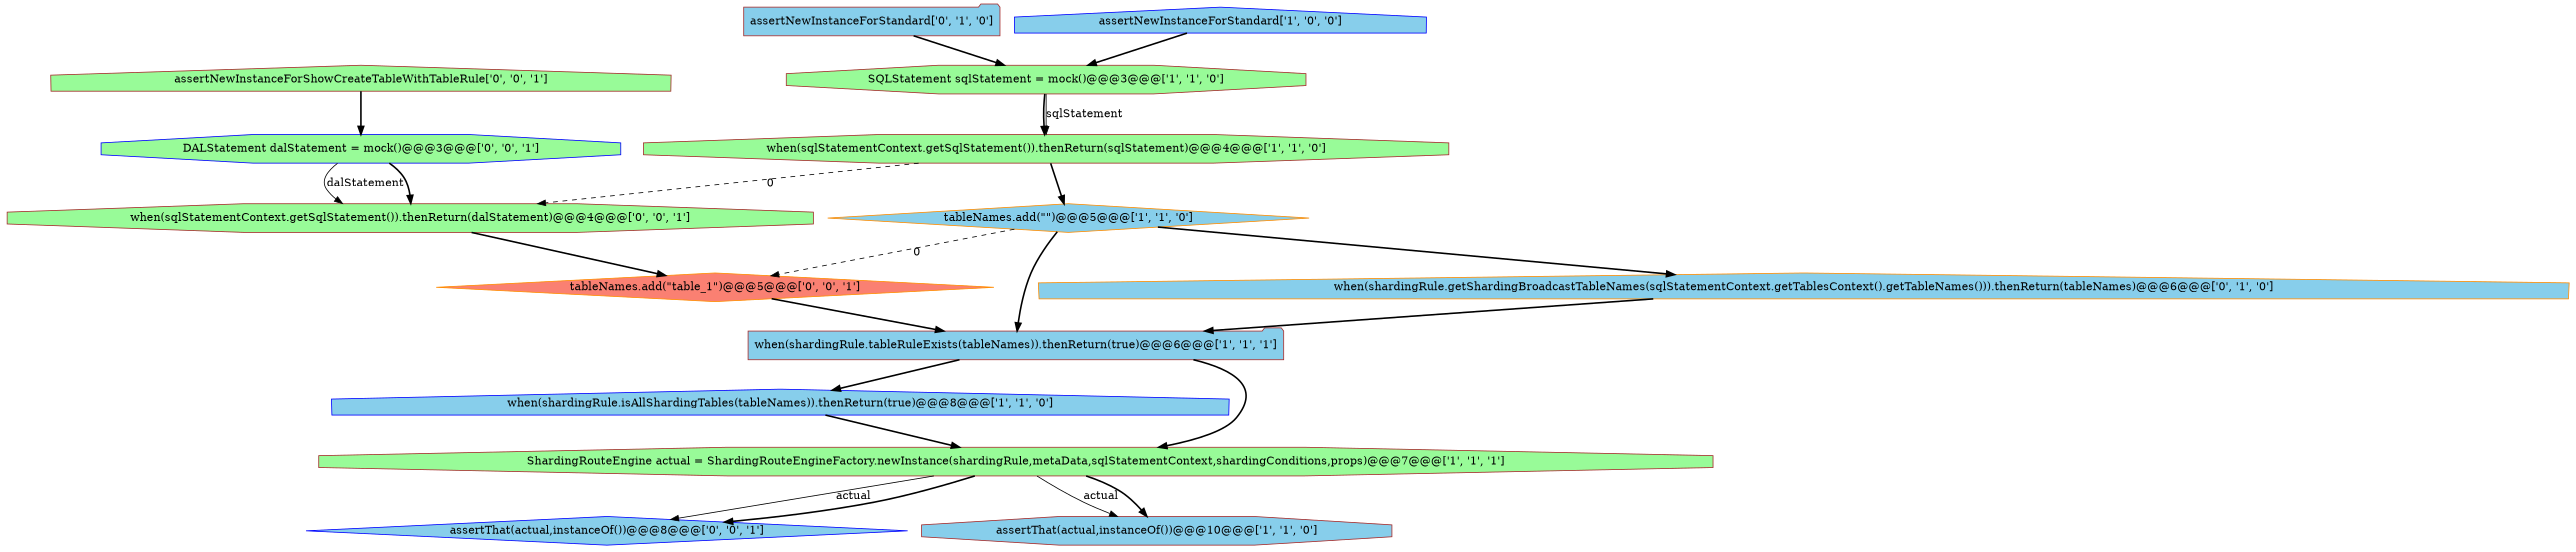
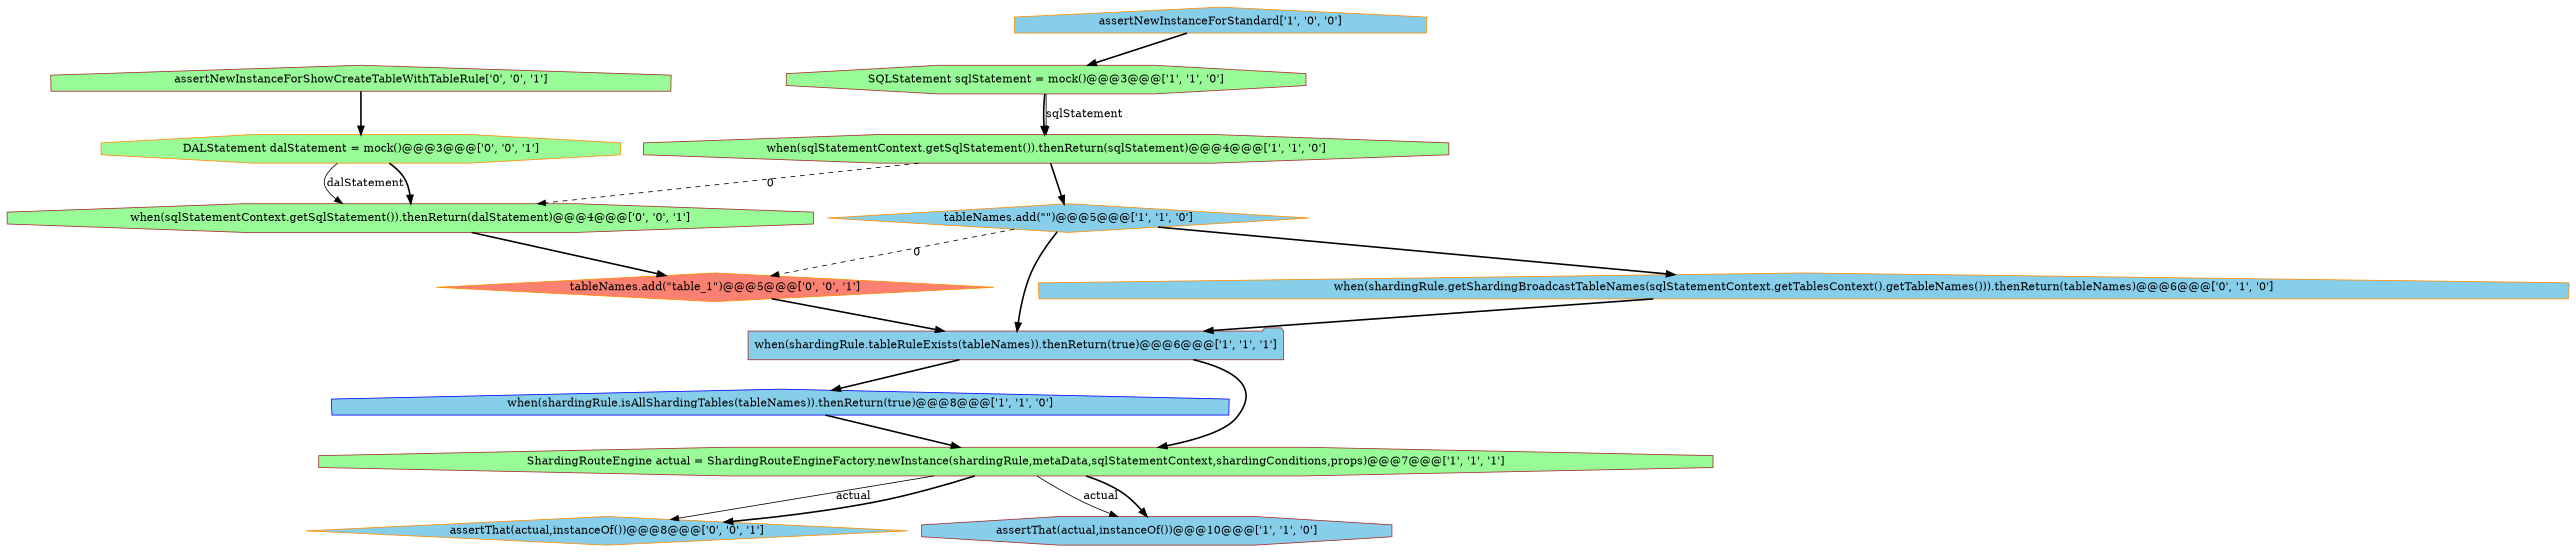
node "assertNewInstanceForStandard['0', '1', '0']": removed
node "assertNewInstanceForStandard['1', '0', '0']": color blue -> darkorange
node "DALStatement dalStatement = mock()@@@3@@@['0', '0', '1']": color blue -> darkorange
node "assertThat(actual,instanceOf())@@@8@@@['0', '0', '1']": color blue -> darkorange
